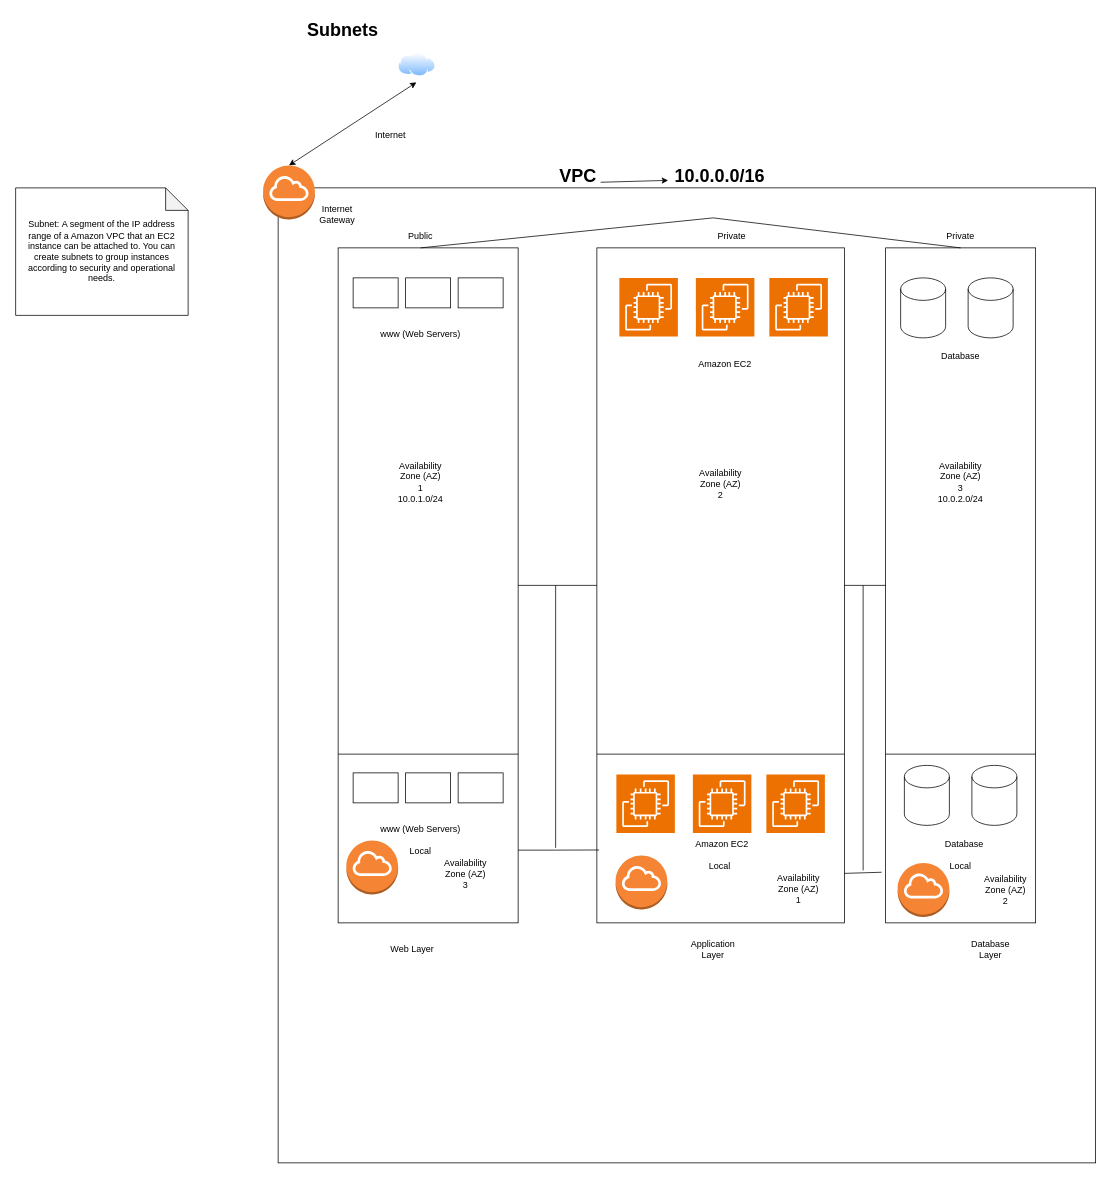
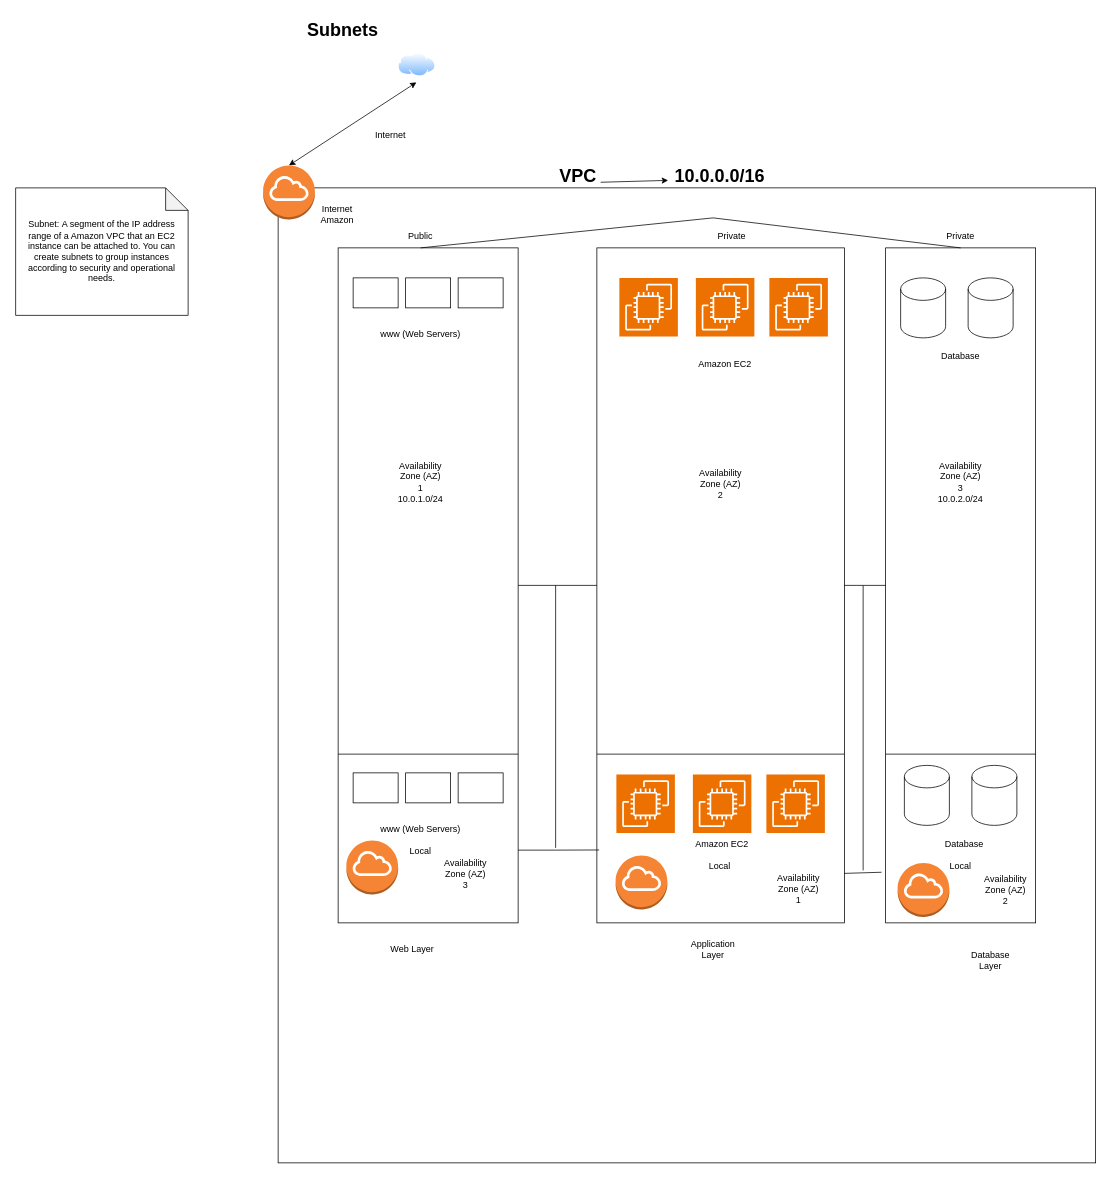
node "Internet Gateway": label "Internet Gateway" -> "Internet Amazon"
node "Database Layer": moved (990, 949) -> (990, 960)
